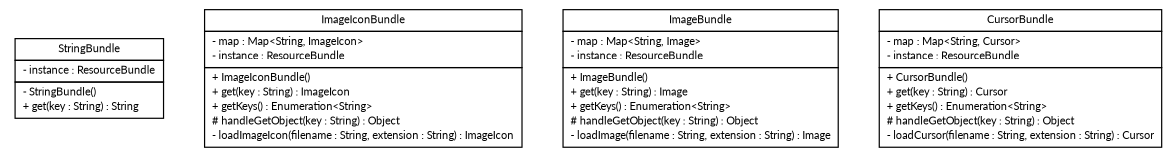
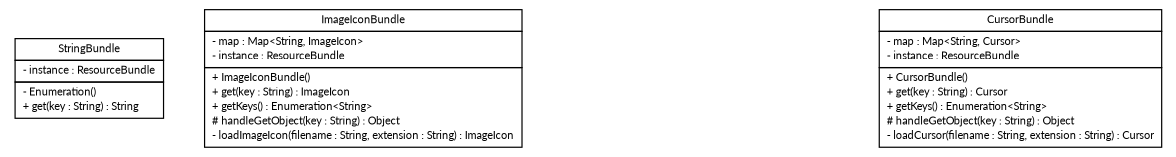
node "ImageBundle": removed
node "StringBundle": text "- StringBundle()" -> "- Enumeration()"
